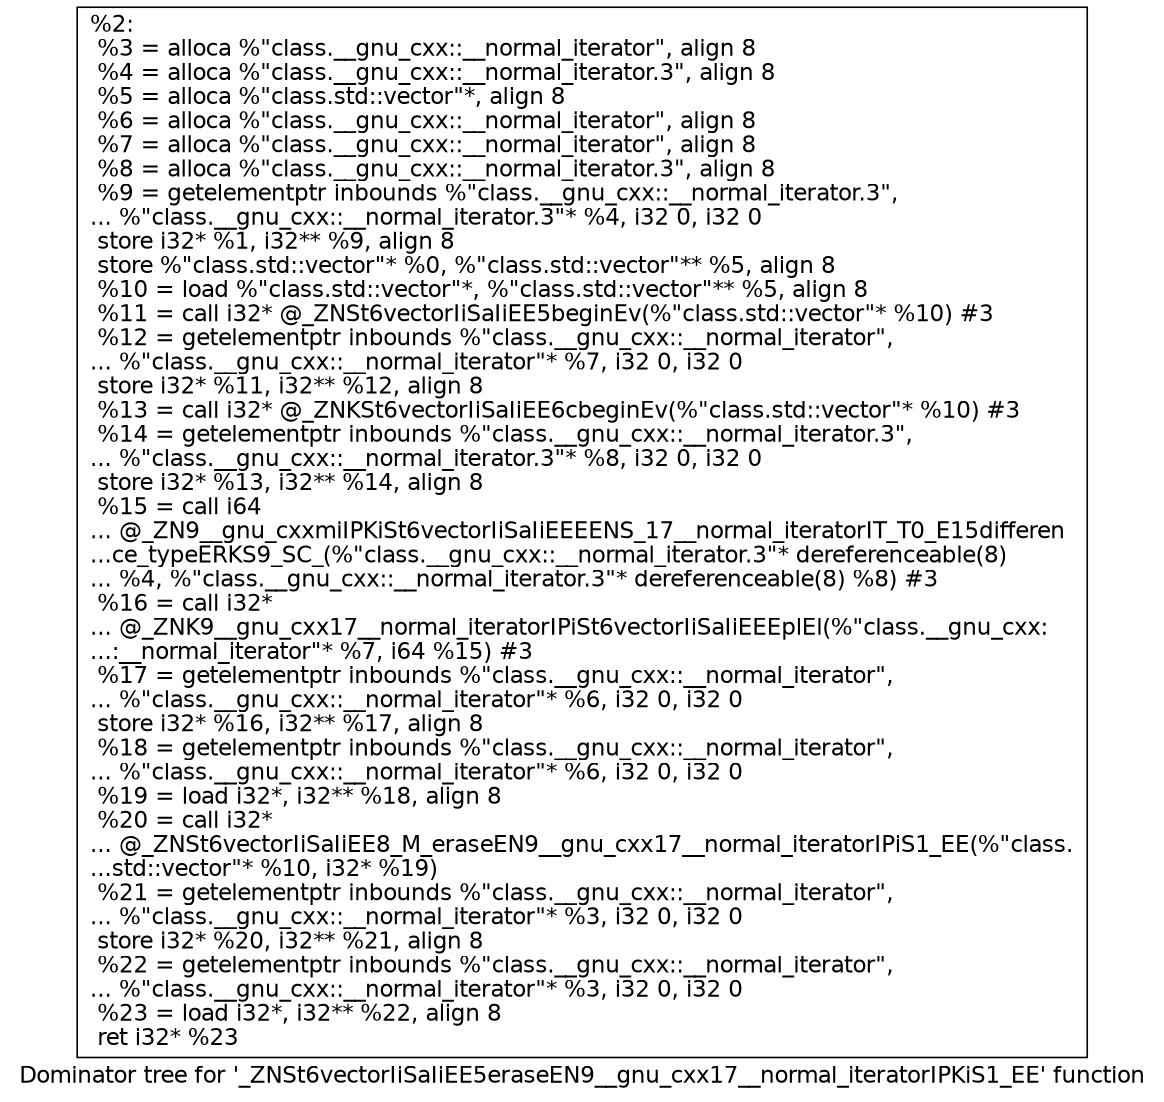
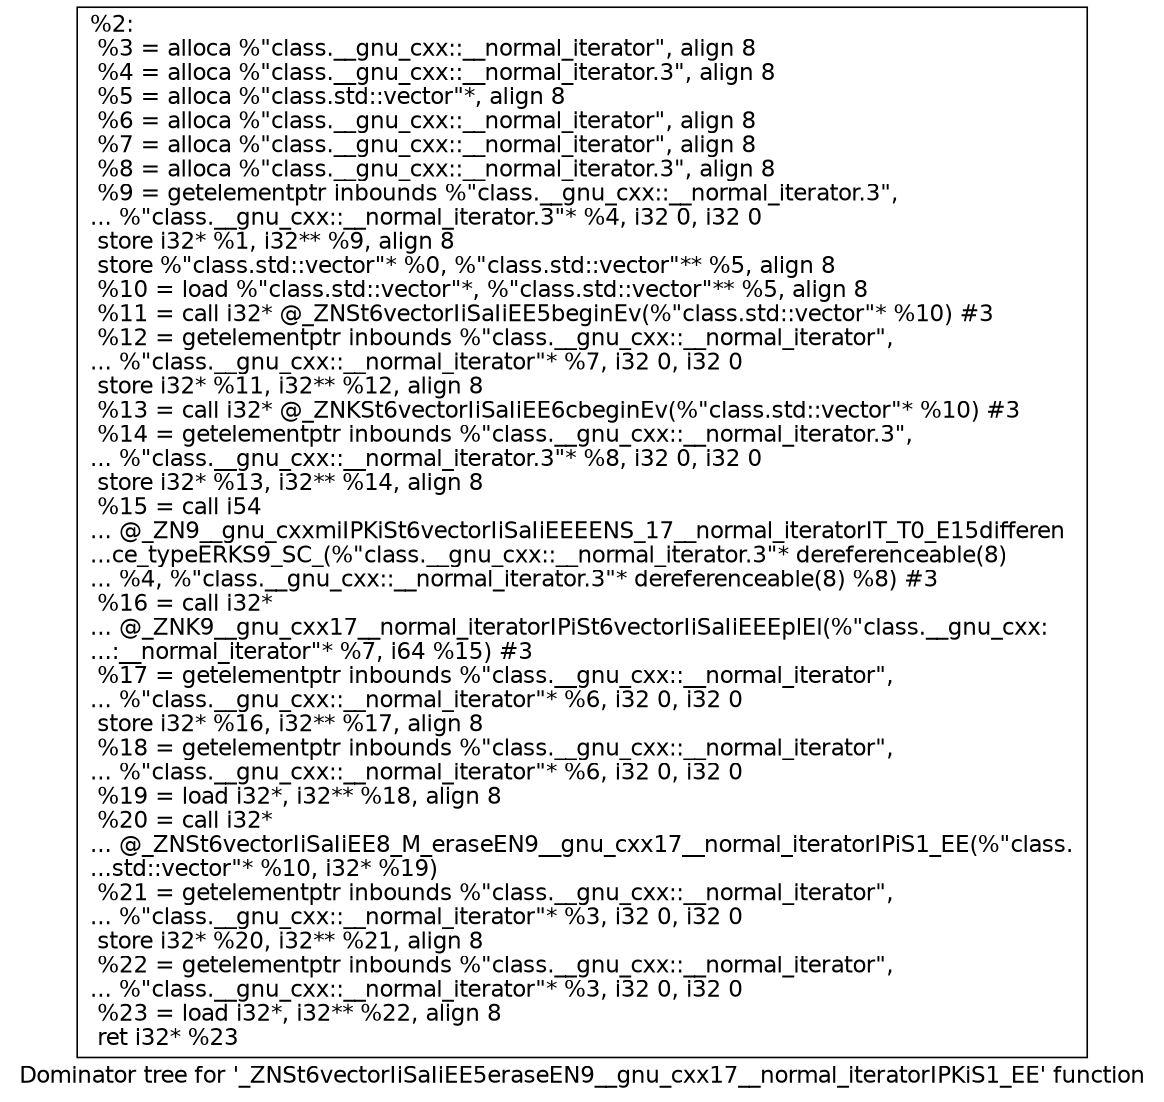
node "%2:": text "%15 = call i64" -> "%15 = call i54"
